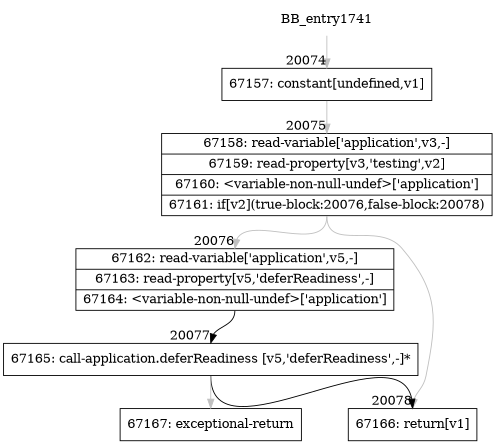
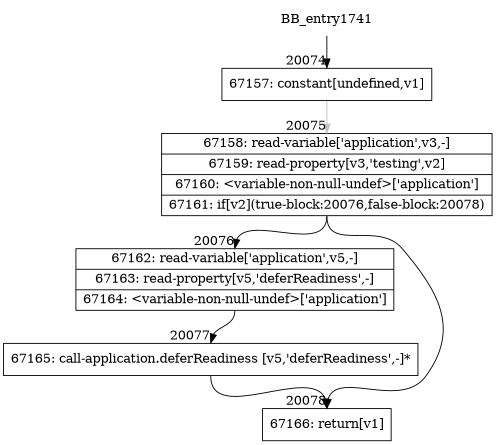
edge "BB_entry1741" -> "67157: constant[undefined,v1]": color gray -> black
edge "67158: read-variable['application',v3,-]" -> "67162: read-variable['application',v5,-]": color gray -> black
edge "67158: read-variable['application',v3,-]" -> "67166: return[v1]": color gray -> black
node "67167: exceptional-return": removed
